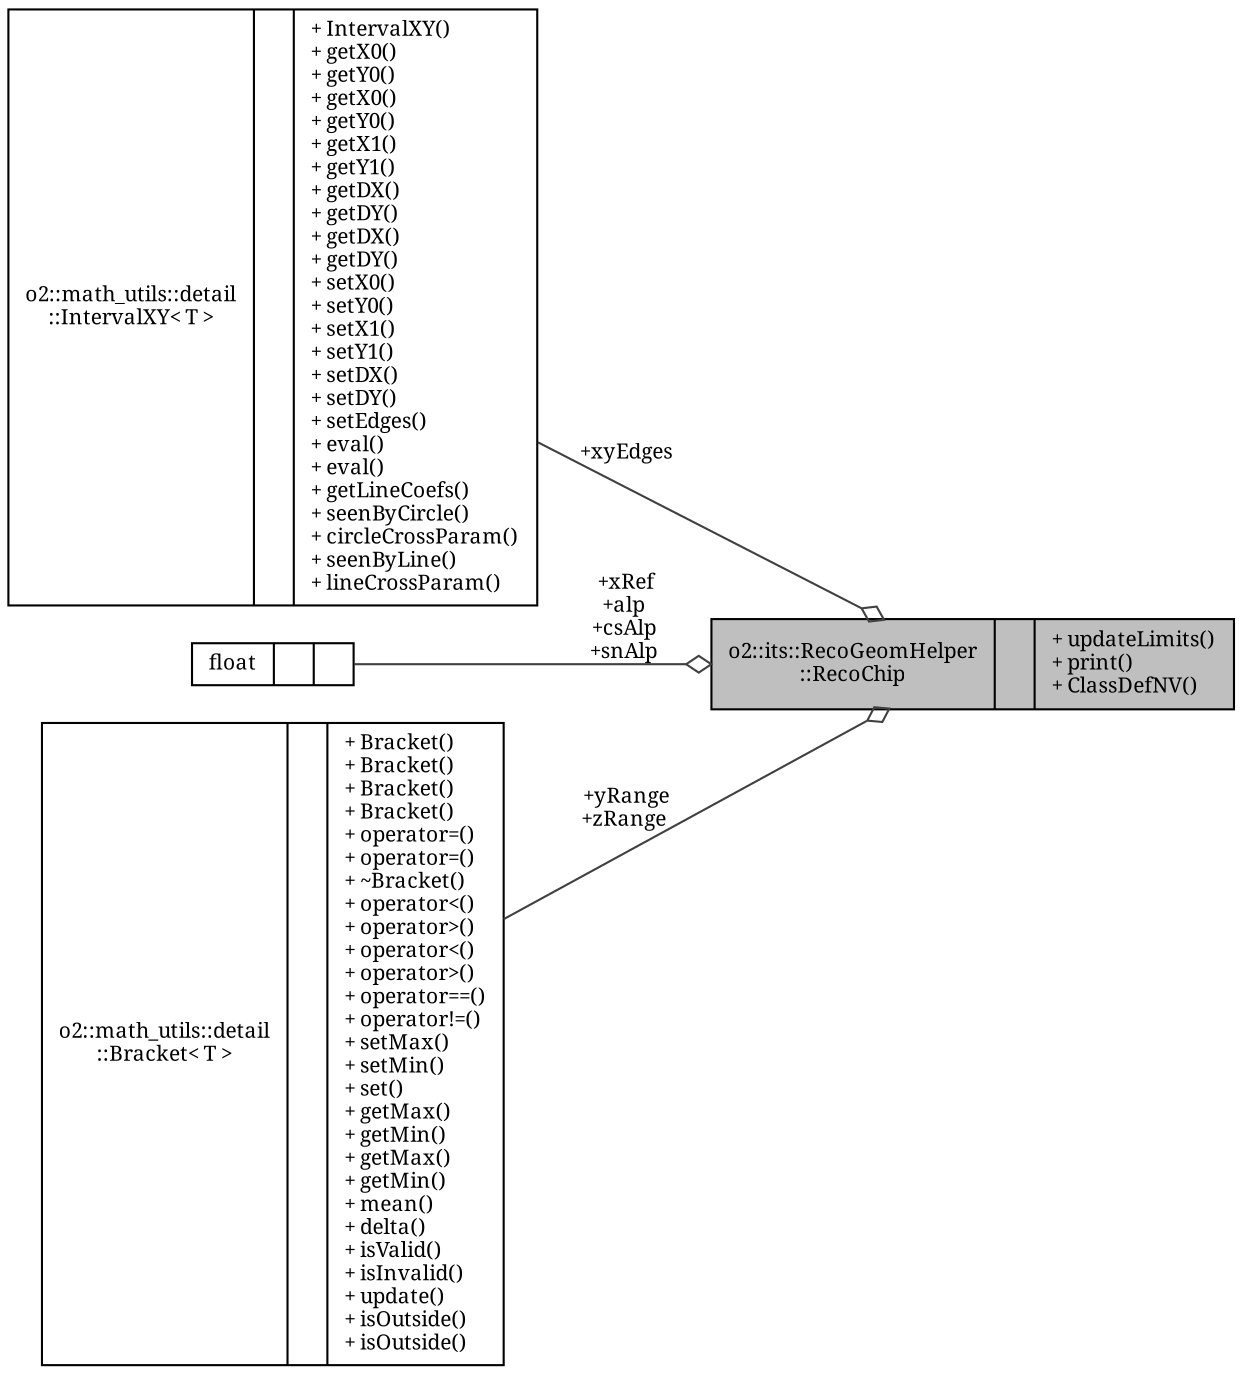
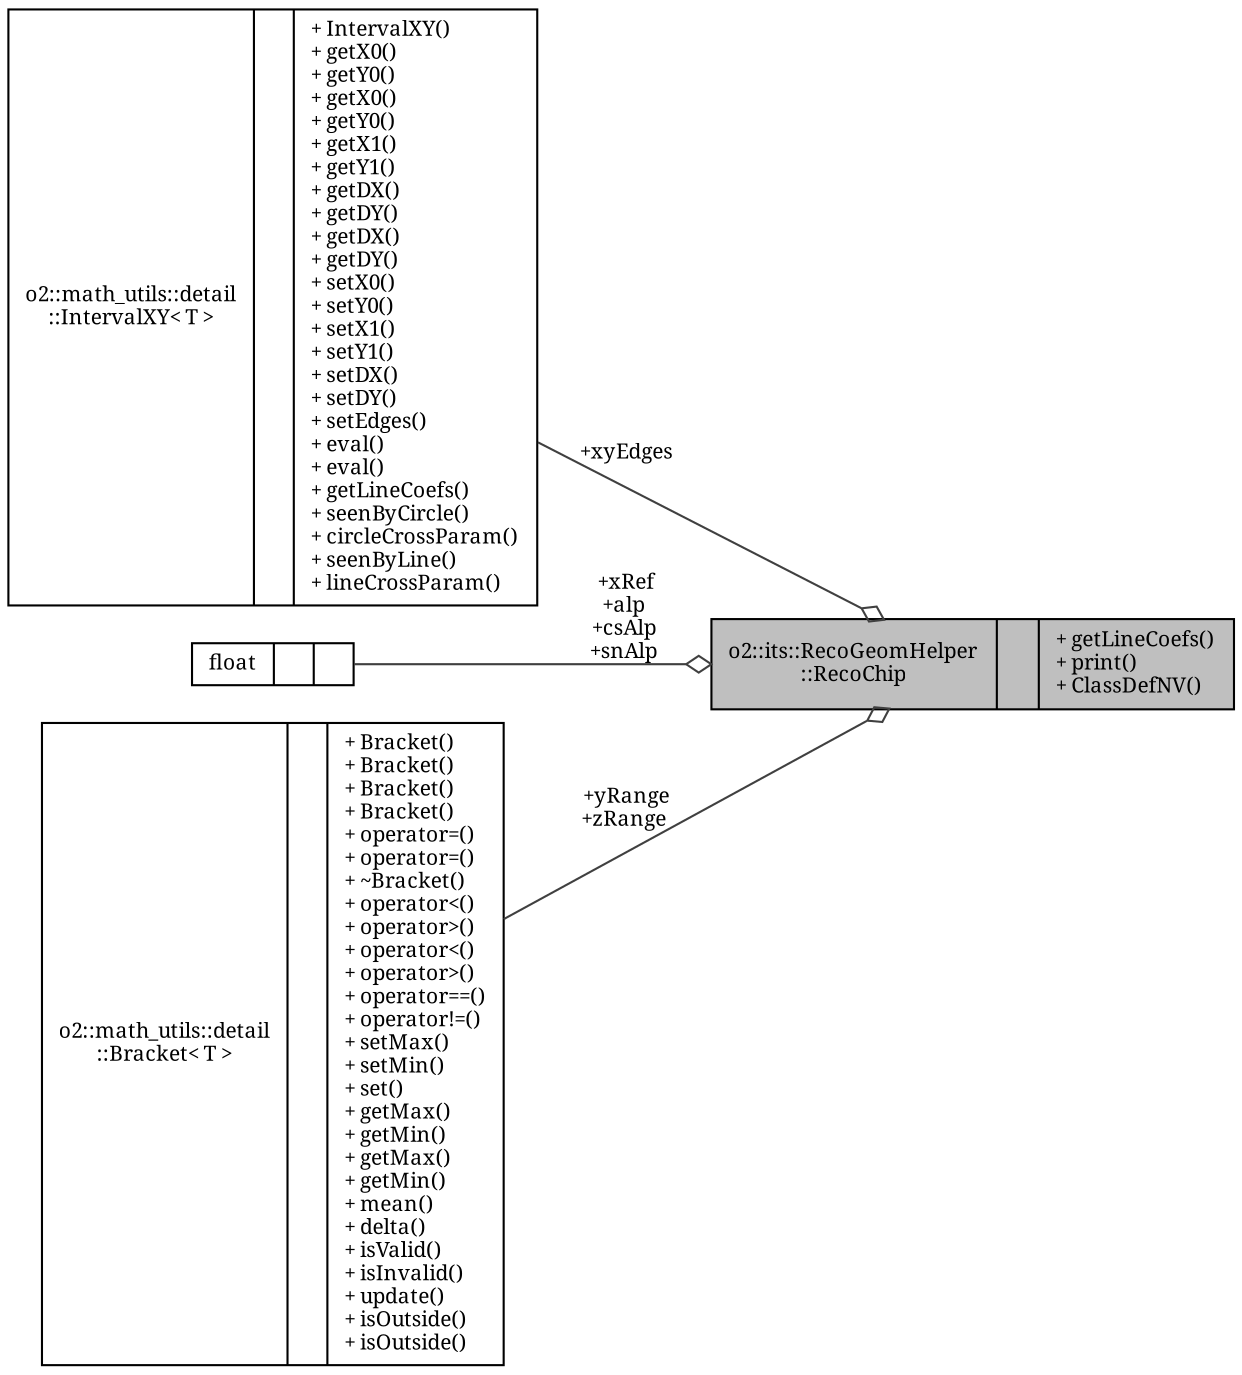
node "o2::its::RecoGeomHelper": text "+ updateLimits()" -> "+ getLineCoefs()"
